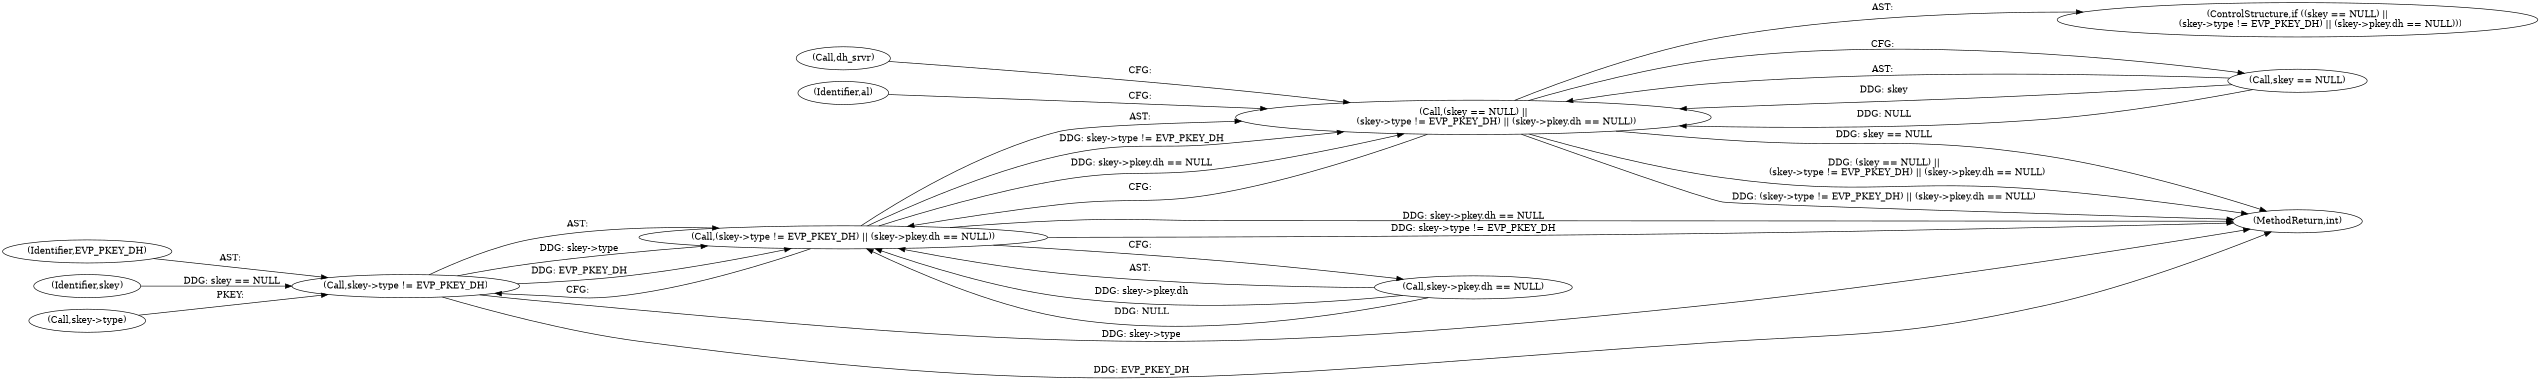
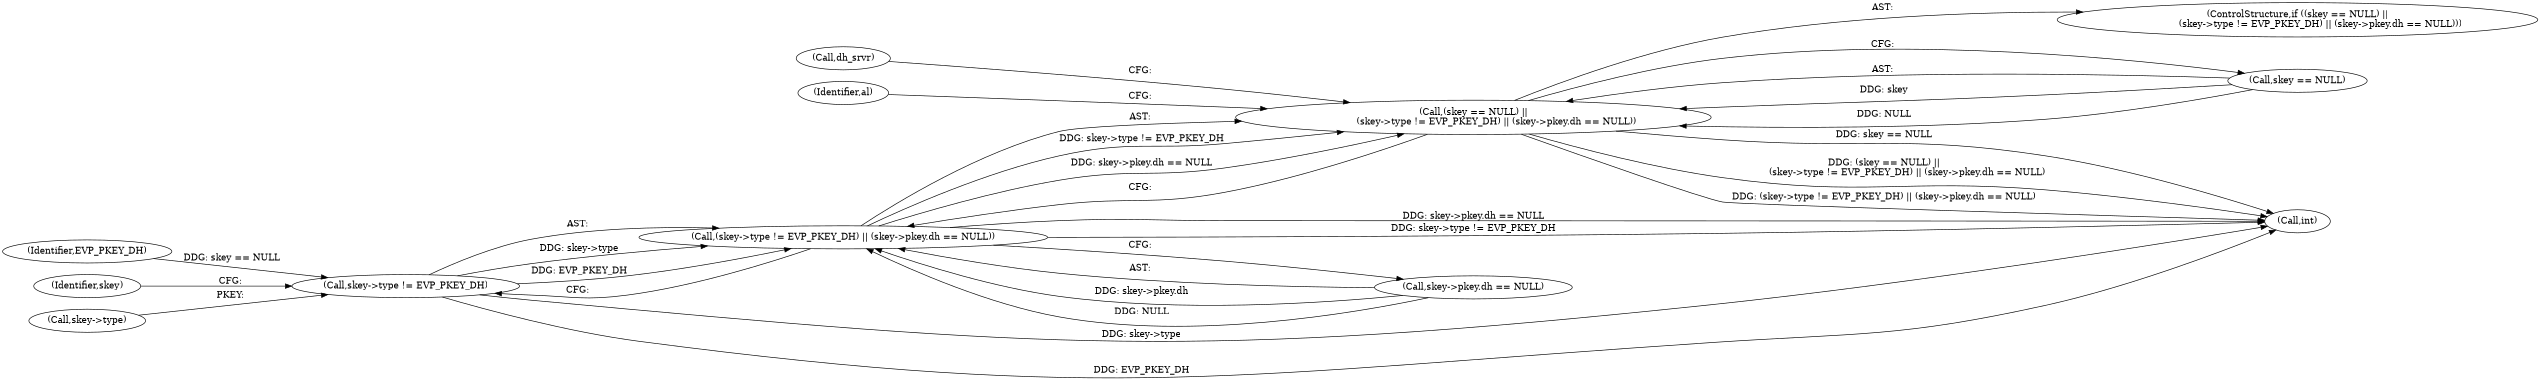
node "(MethodReturn,int)": label "(MethodReturn,int)" -> "(Call,int)"
edge "(Identifier,EVP_PKEY_DH)" -> "(Call,skey->type != EVP_PKEY_DH)": label "AST: " -> "DDG: skey == NULL"
edge "(Identifier,skey)" -> "(Call,skey->type != EVP_PKEY_DH)": label "DDG: skey == NULL" -> "CFG: "
